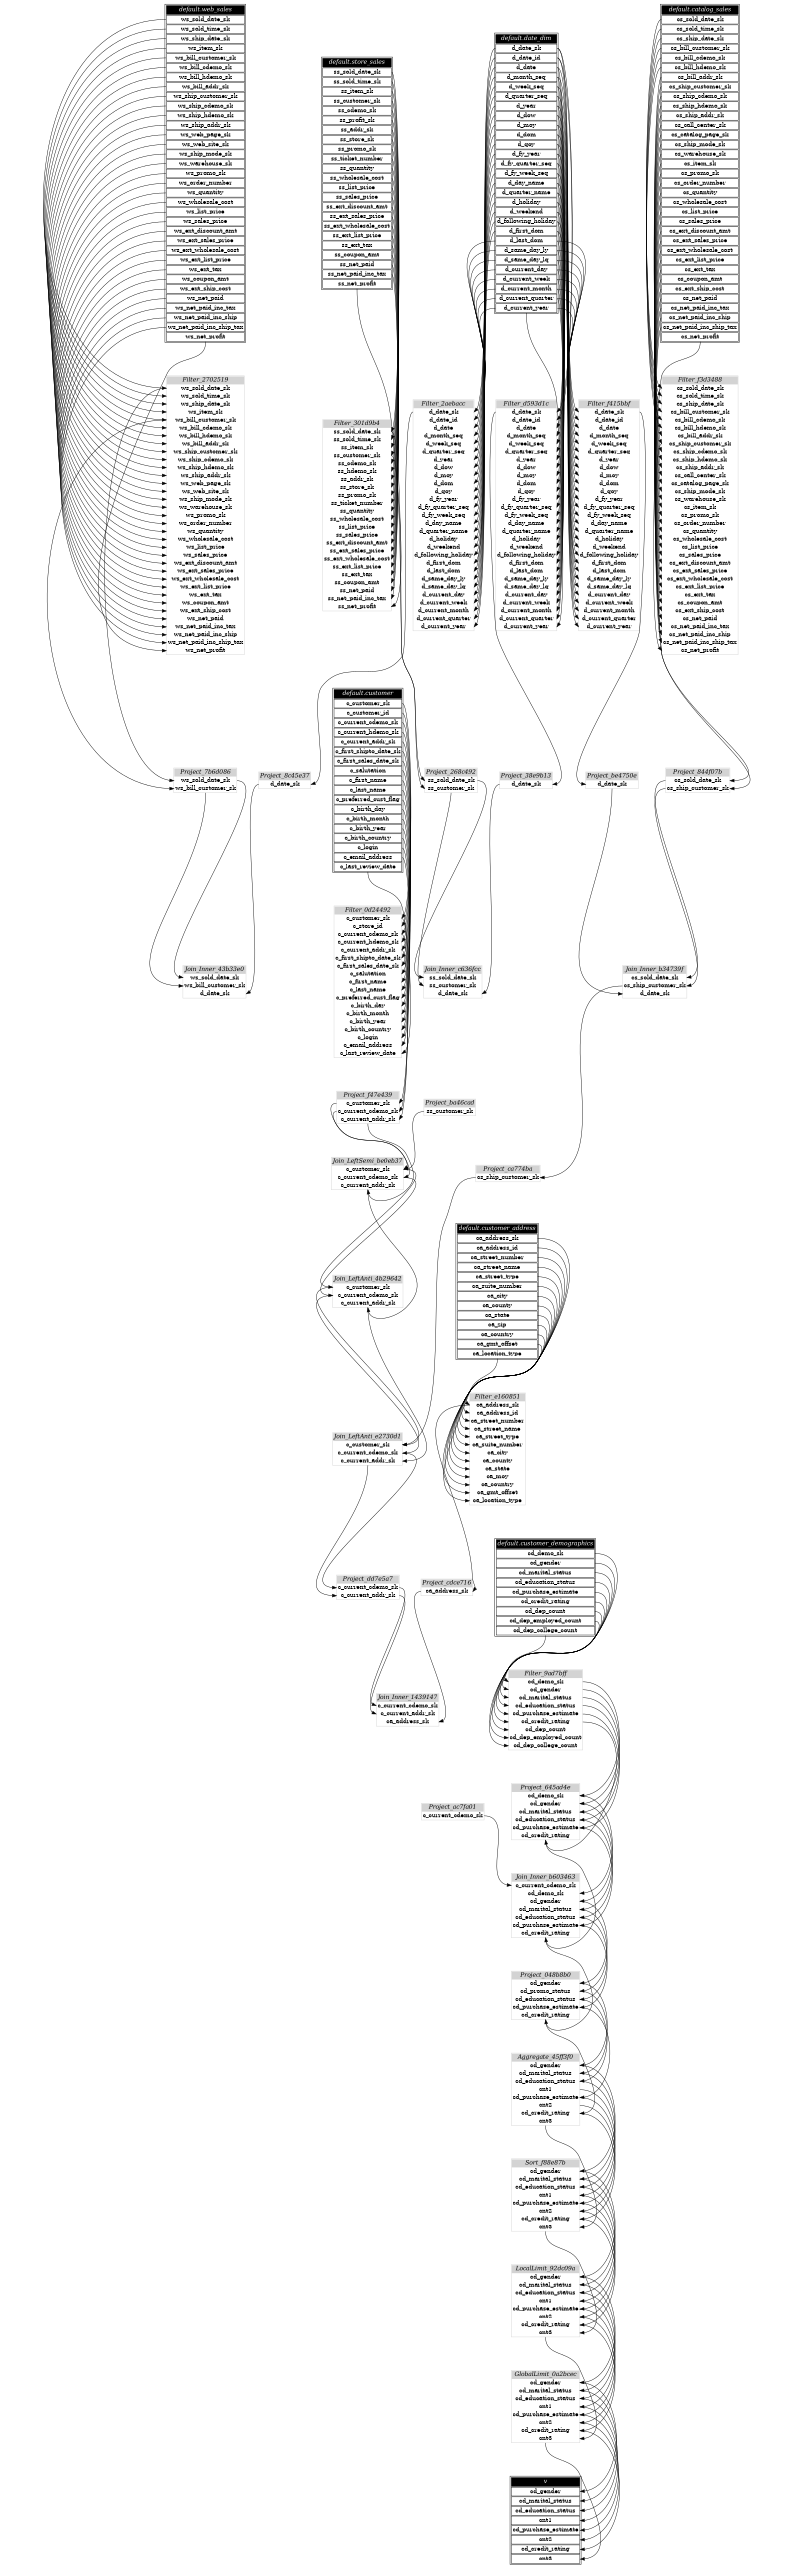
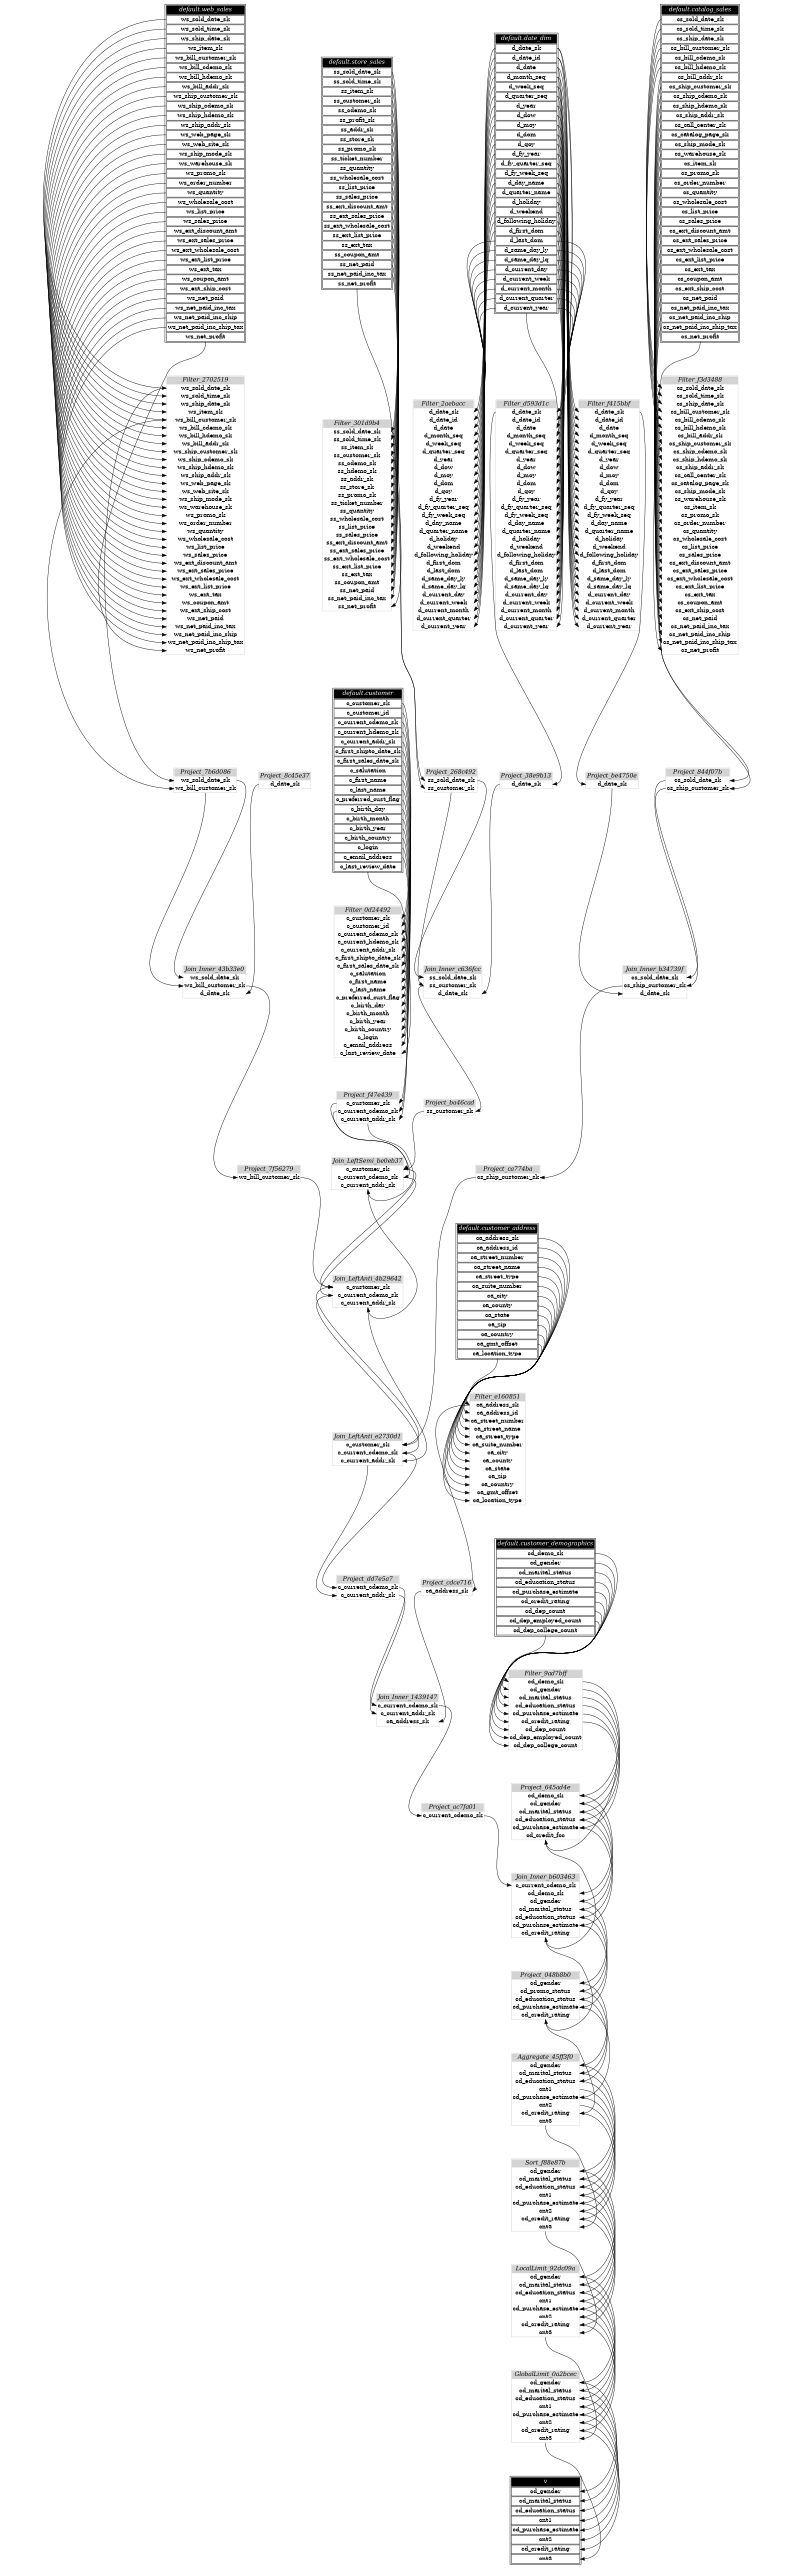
edge "Filter_2aebacc" -> "Project_8c45e37": removed
node "Filter_0d24492": text "c_store_id" -> "c_customer_id"
edge "Join_Inner_c636fcc" -> "Project_ba46cad": added
node "Project_7f56279": added
node "Filter_e160851": text "ca_moy" -> "ca_zip"
edge "Join_Inner_1439147" -> "Project_ac7fa01": added
node "Project_645ad4e": text "cd_credit_rating" -> "cd_credit_fcc"
